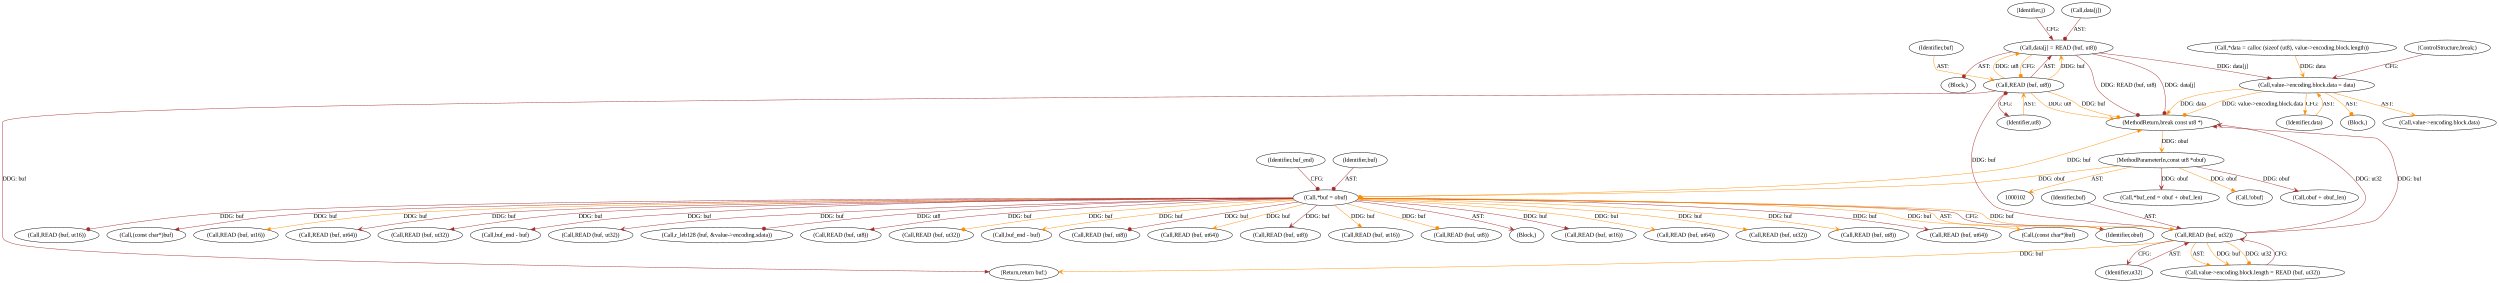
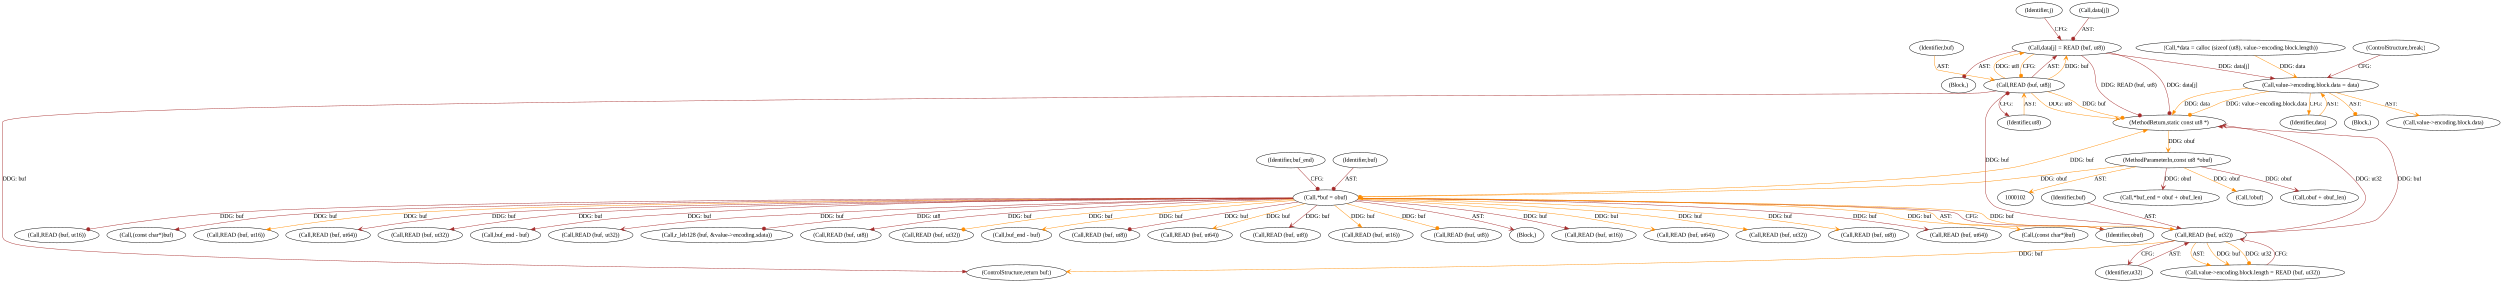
node "(MethodReturn,break const ut8 *)": label "(MethodReturn,break const ut8 *)" -> "(MethodReturn,static const ut8 *)"
node "(Return,return buf;)": label "(Return,return buf;)" -> "(ControlStructure,return buf;)"
